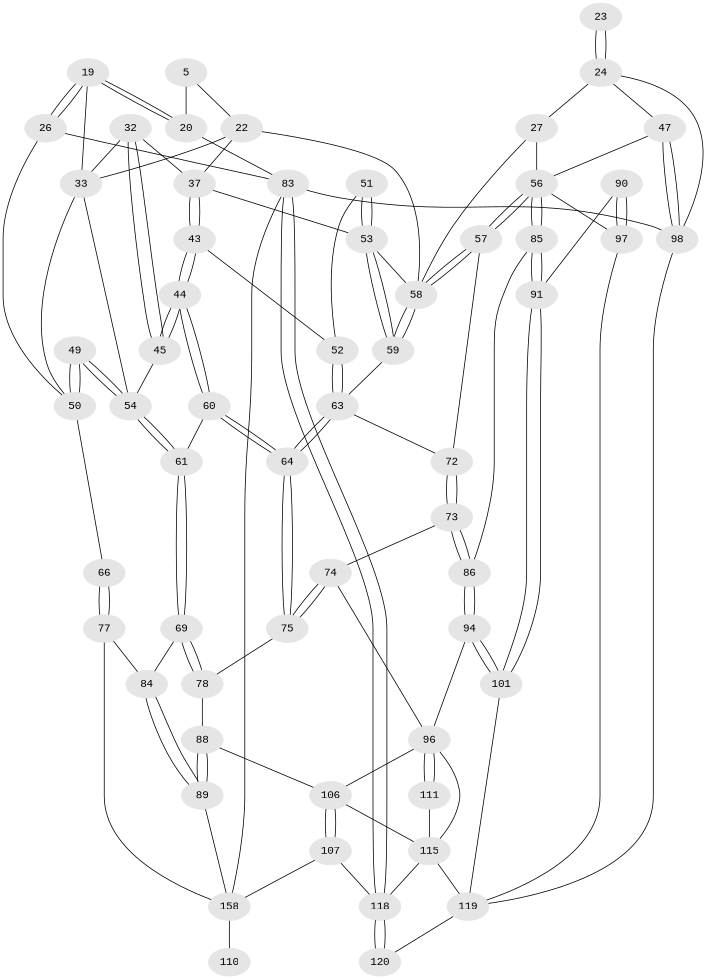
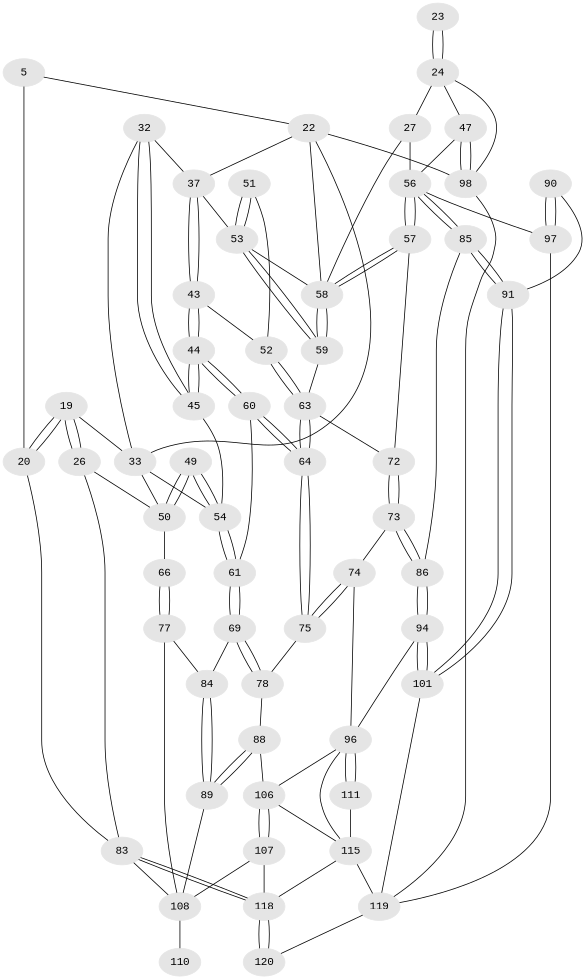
edge "83" -- "98": now "22" -- "98"
node "158": label "158" -> "108"
